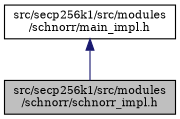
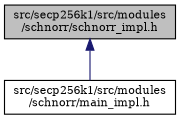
edge "src/secp256k1/src/modules /schnorr/schnorr_impl.h" -> "src/secp256k1/src/modules /schnorr/main_impl.h": reversed
